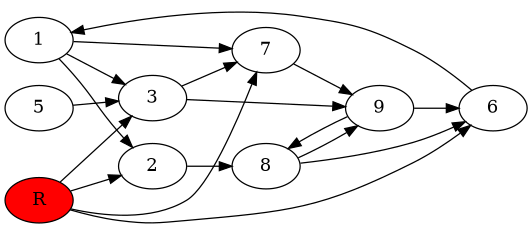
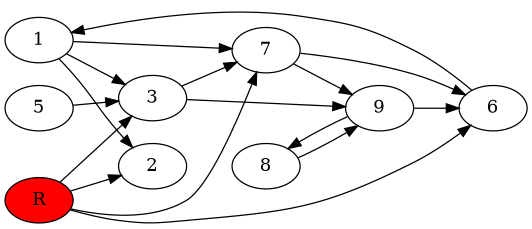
edge "8" -> "6": now "7" -> "6"
edge "2" -> "8": removed
